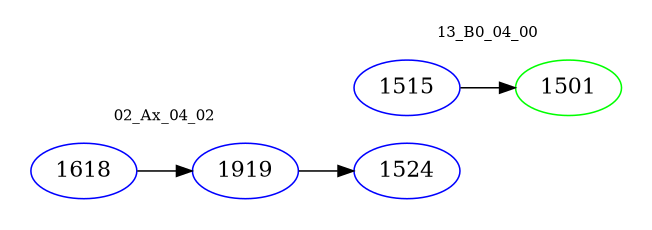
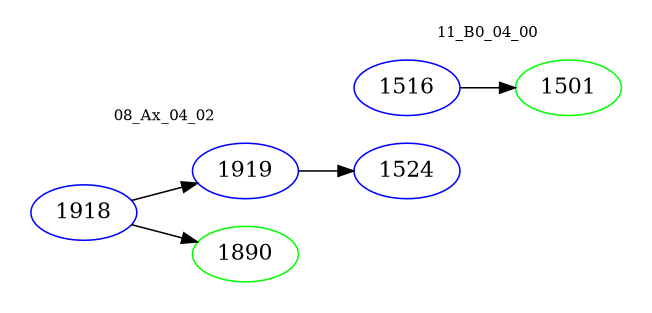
cluster "13_B0_04_00": label "13_B0_04_00" -> "11_B0_04_00"
node "1515": label "1515" -> "1516"
cluster "02_Ax_04_02": label "02_Ax_04_02" -> "08_Ax_04_02"
node "1618": label "1618" -> "1918"
node "1890": added
